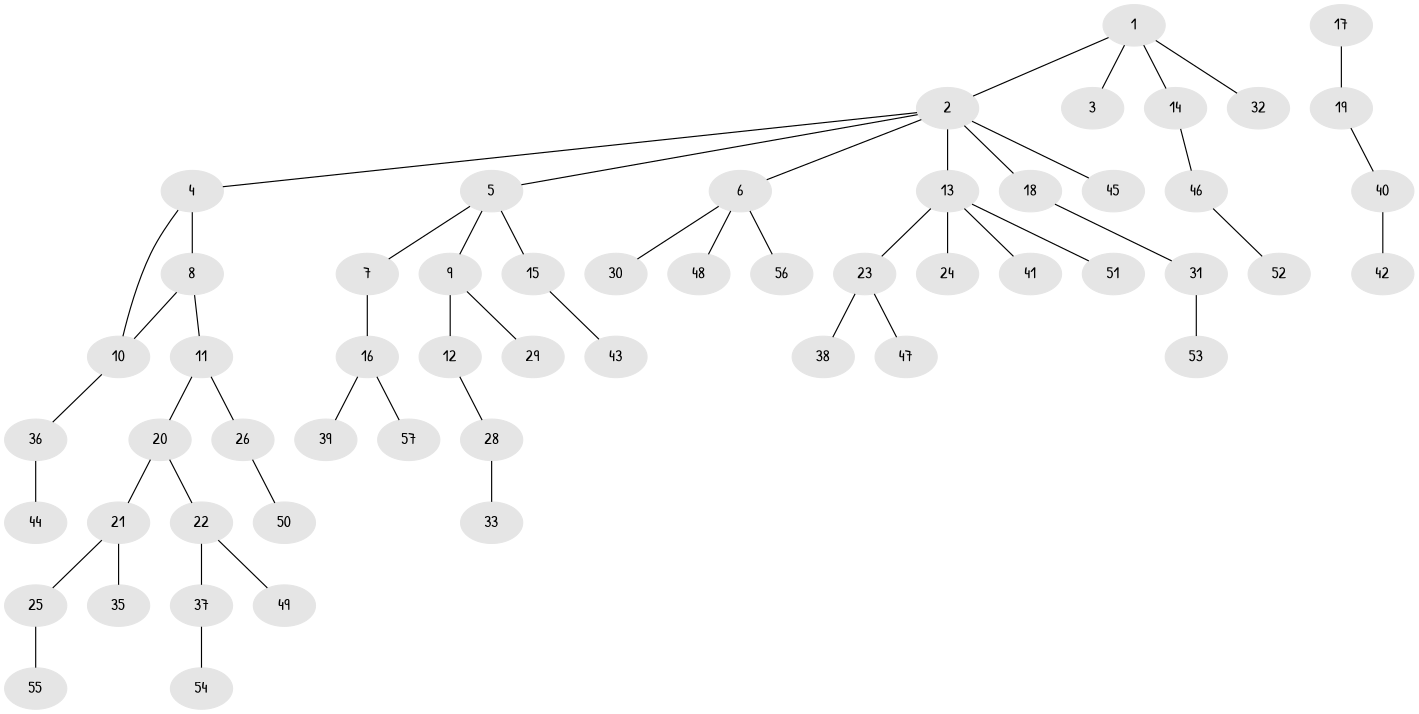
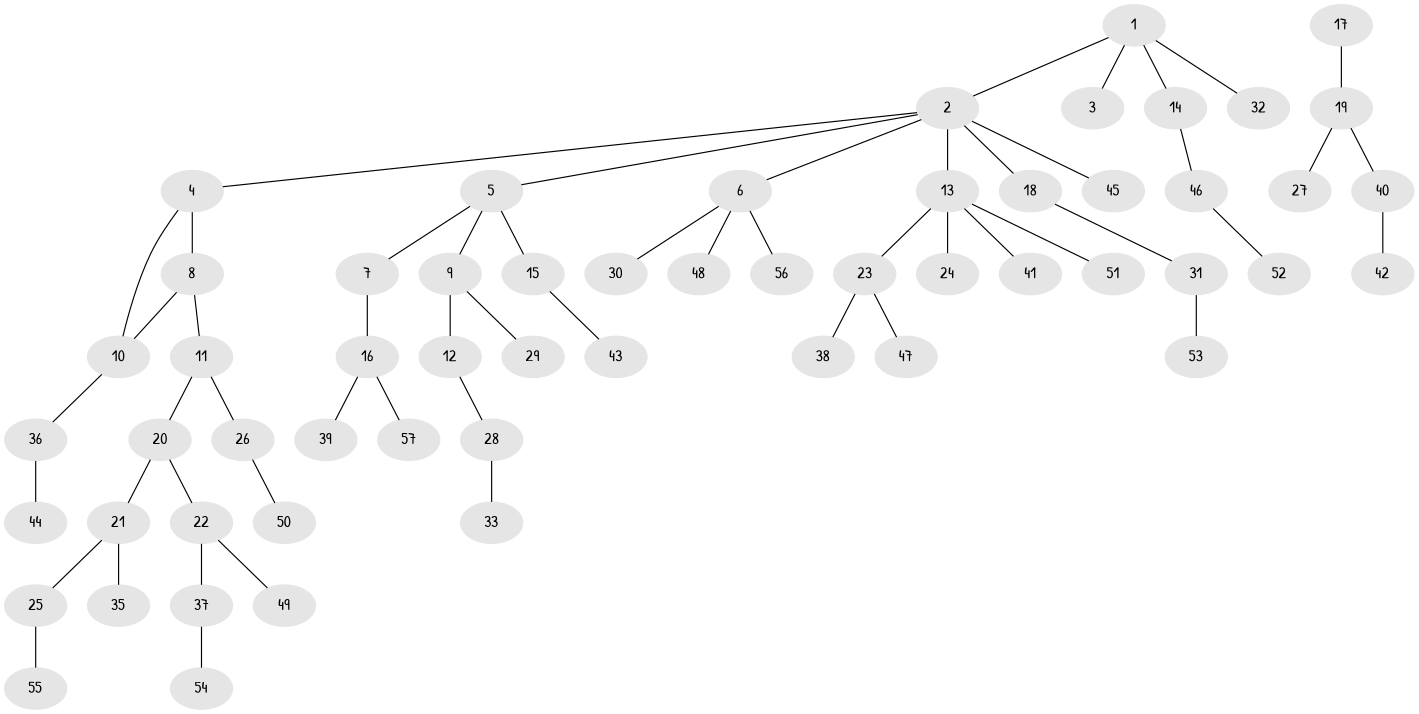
node "27": added
